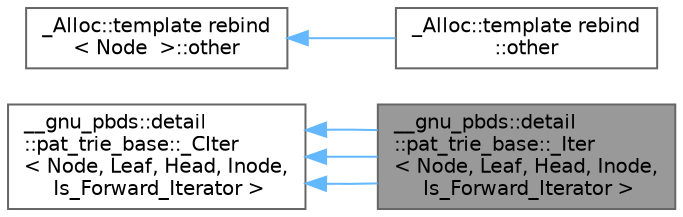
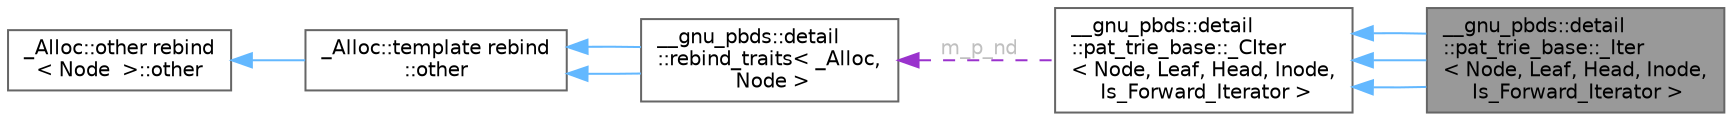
node "_Alloc::template rebind < Node  >::other": label "_Alloc::template rebind < Node  >::other" -> "_Alloc::other rebind < Node  >::other"
node "__gnu_pbds::detail ::rebind_traits< _Alloc, Node >": added
